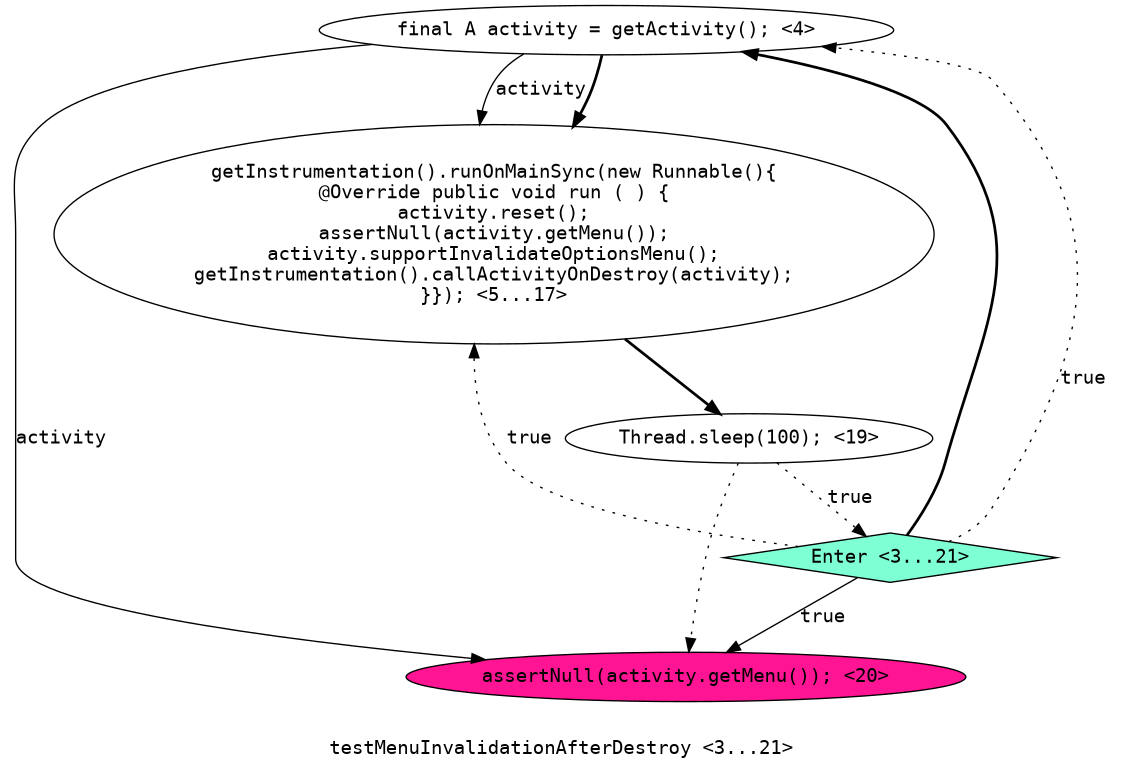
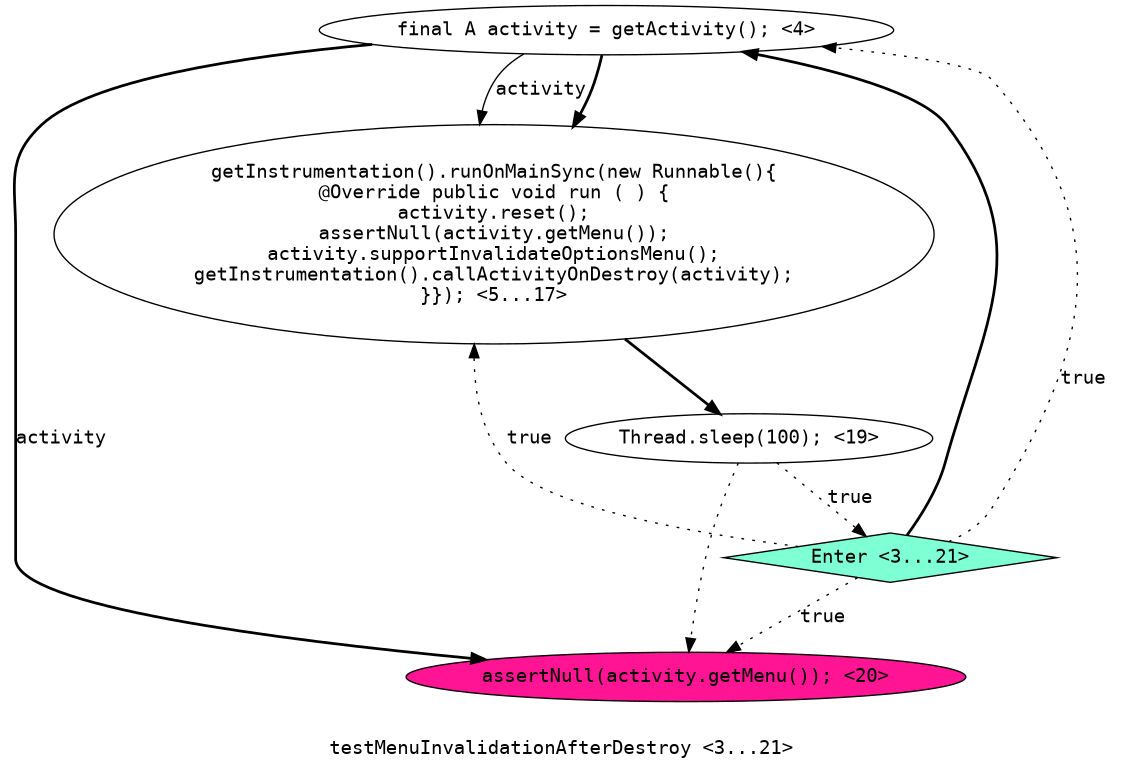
edge "final A activity = getActivity(); <4>" -> "assertNull(activity.getMenu()); <20>": style solid -> bold
edge "Enter <3...21>" -> "assertNull(activity.getMenu()); <20>": style solid -> dotted
